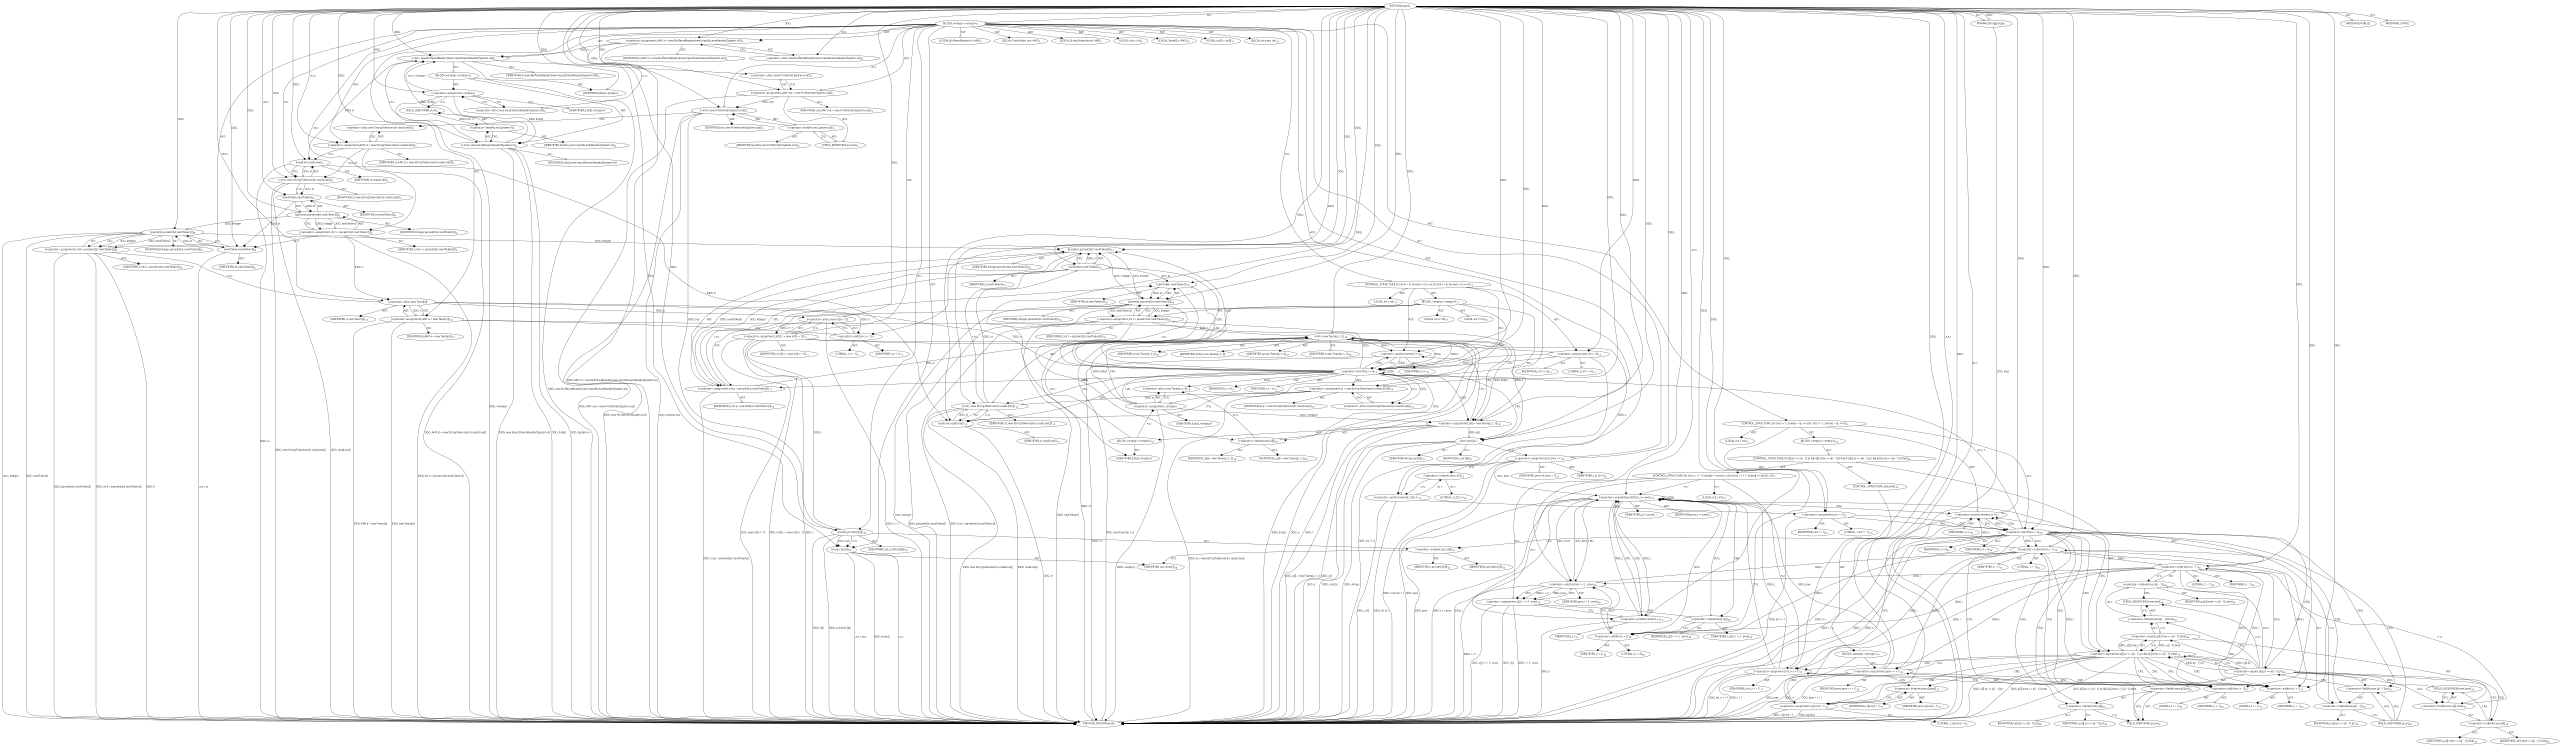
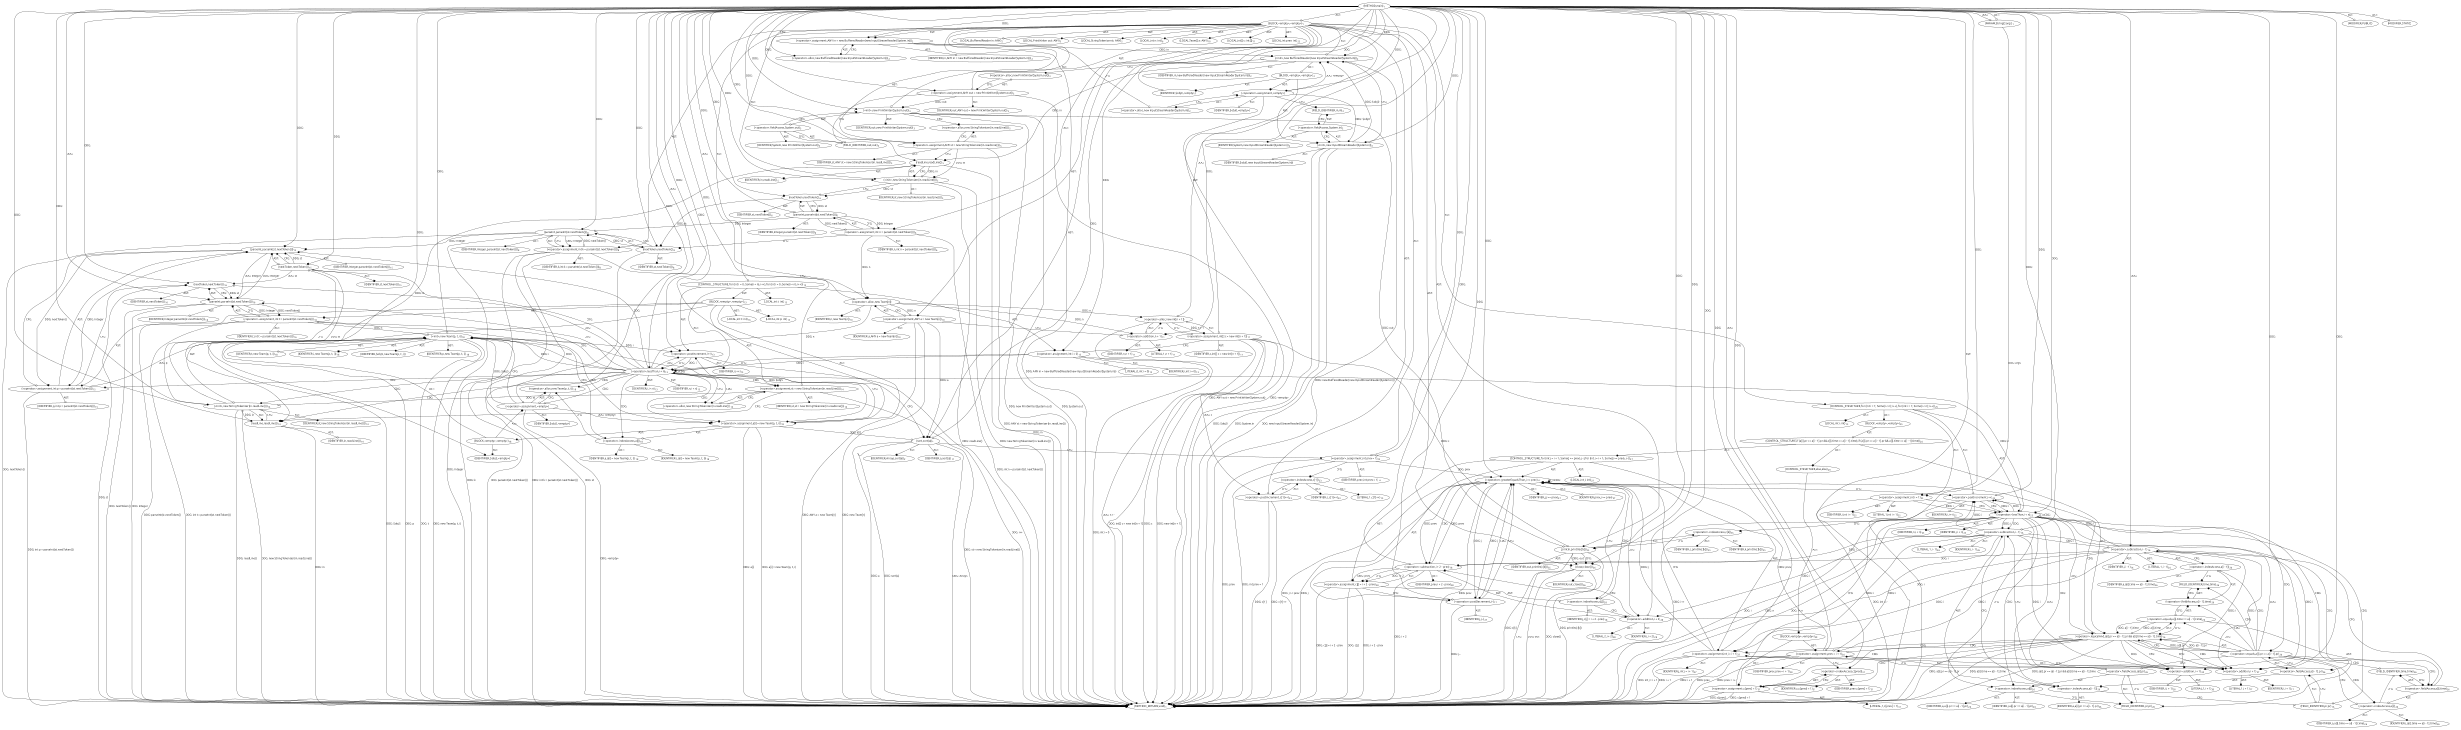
edge "(FIELD_IDENTIFIER,in,in)" -> "(<operator>.fieldAccess,System.in)": label "DDG: int i = 1" -> "CFG: "
edge "(<operator>.assignment,int prev = 1)" -> "(IDENTIFIER,c,c[1]++)": now "(<operator>.indexAccess,c[1])" -> "(IDENTIFIER,c,c[1]++)"
edge "(<operator>.postIncrement,c[1]++)" -> "(<operator>.assignment,int i = 1)": removed, label "CFG:"
edge "(<operator>.indexAccess,c[k])" -> "(IDENTIFIER,out,close())": now "(<operator>.indexAccess,c[k])" -> "(println,println(c[k]))"
node "(IDENTIFIER,c,c[j] = i + 2 - prev)": removed
